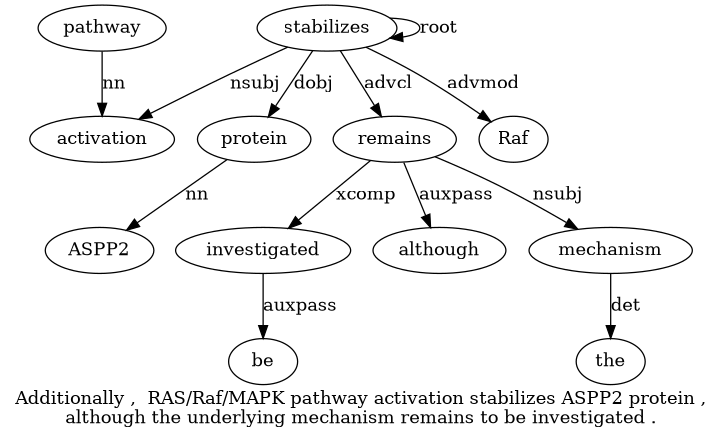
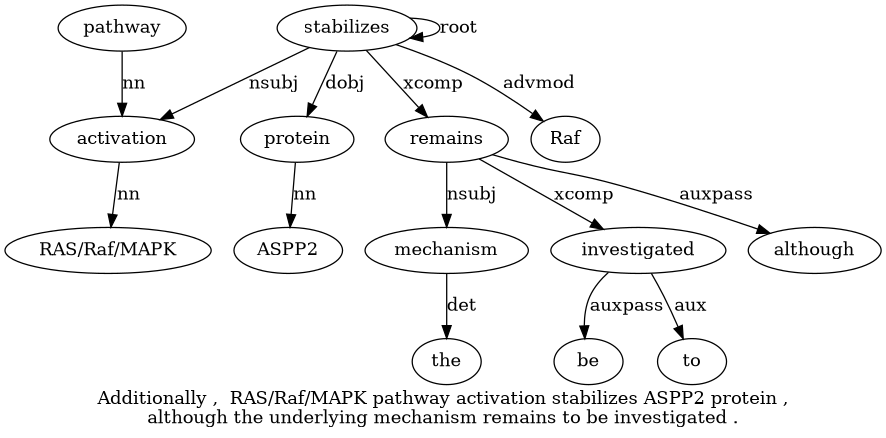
edge "stabilizes" -> "remains": label "advcl" -> "xcomp"
node "RAS/Raf/MAPK": added
node "to": added
